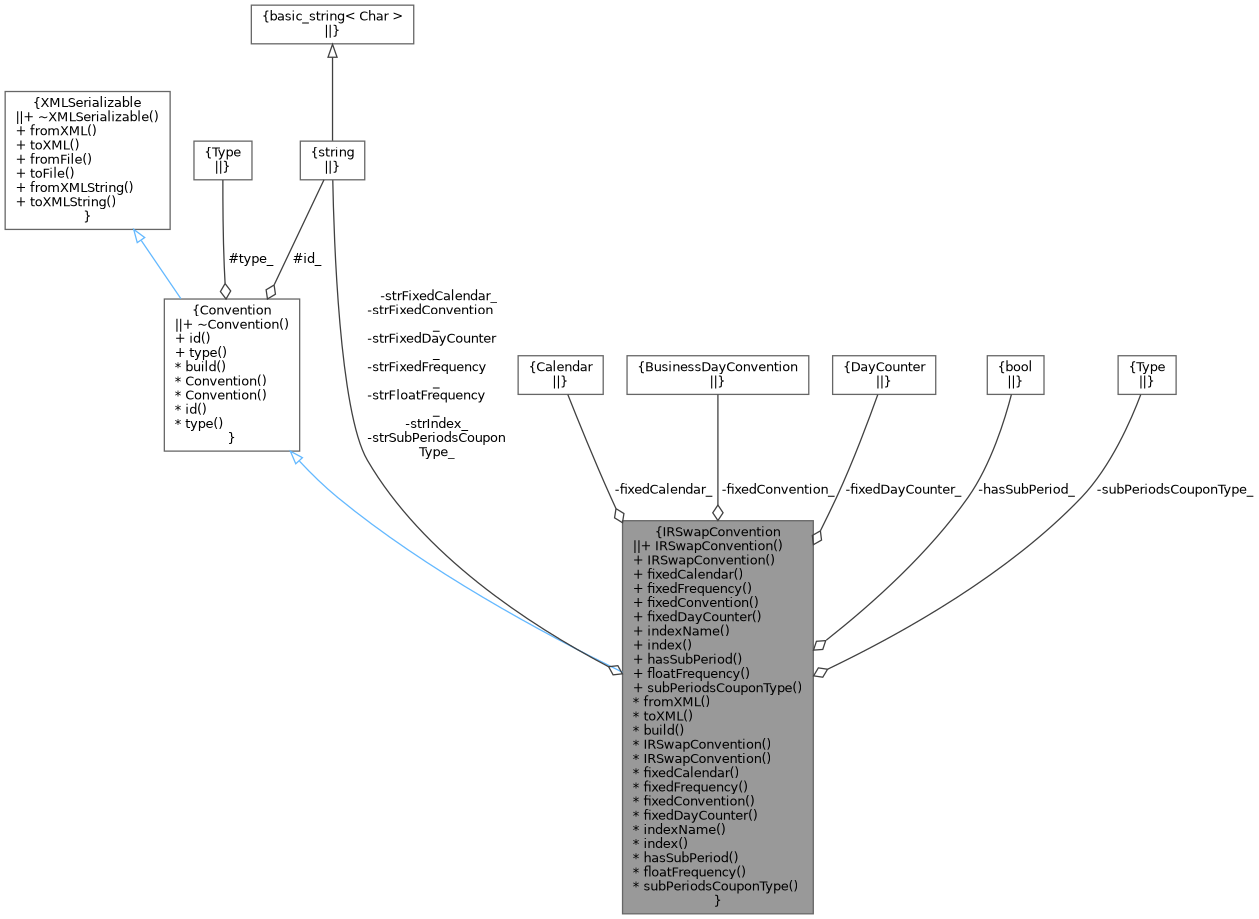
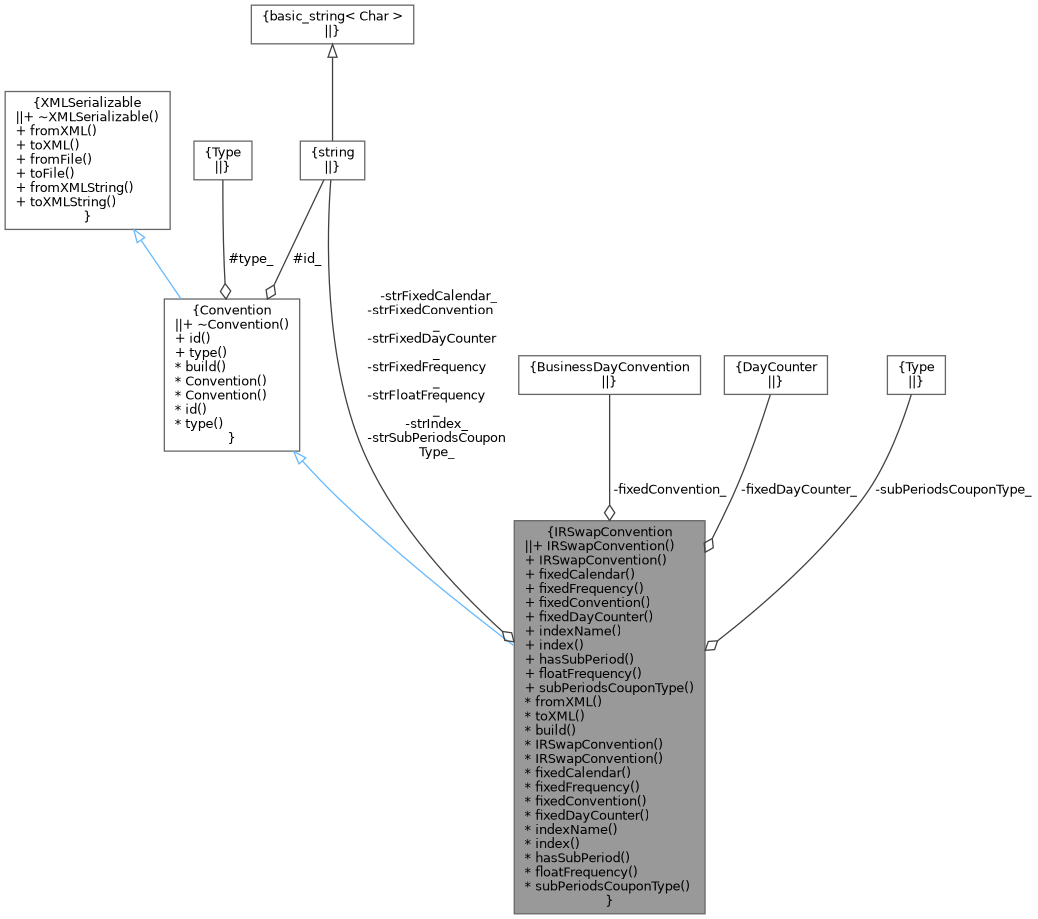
node "{Calendar ||}": removed
node "{bool ||}": removed
